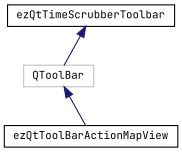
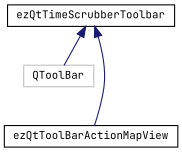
edge "ezQtToolBarActionMapView" -> "QToolBar": now "ezQtToolBarActionMapView" -> "ezQtTimeScrubberToolbar"
